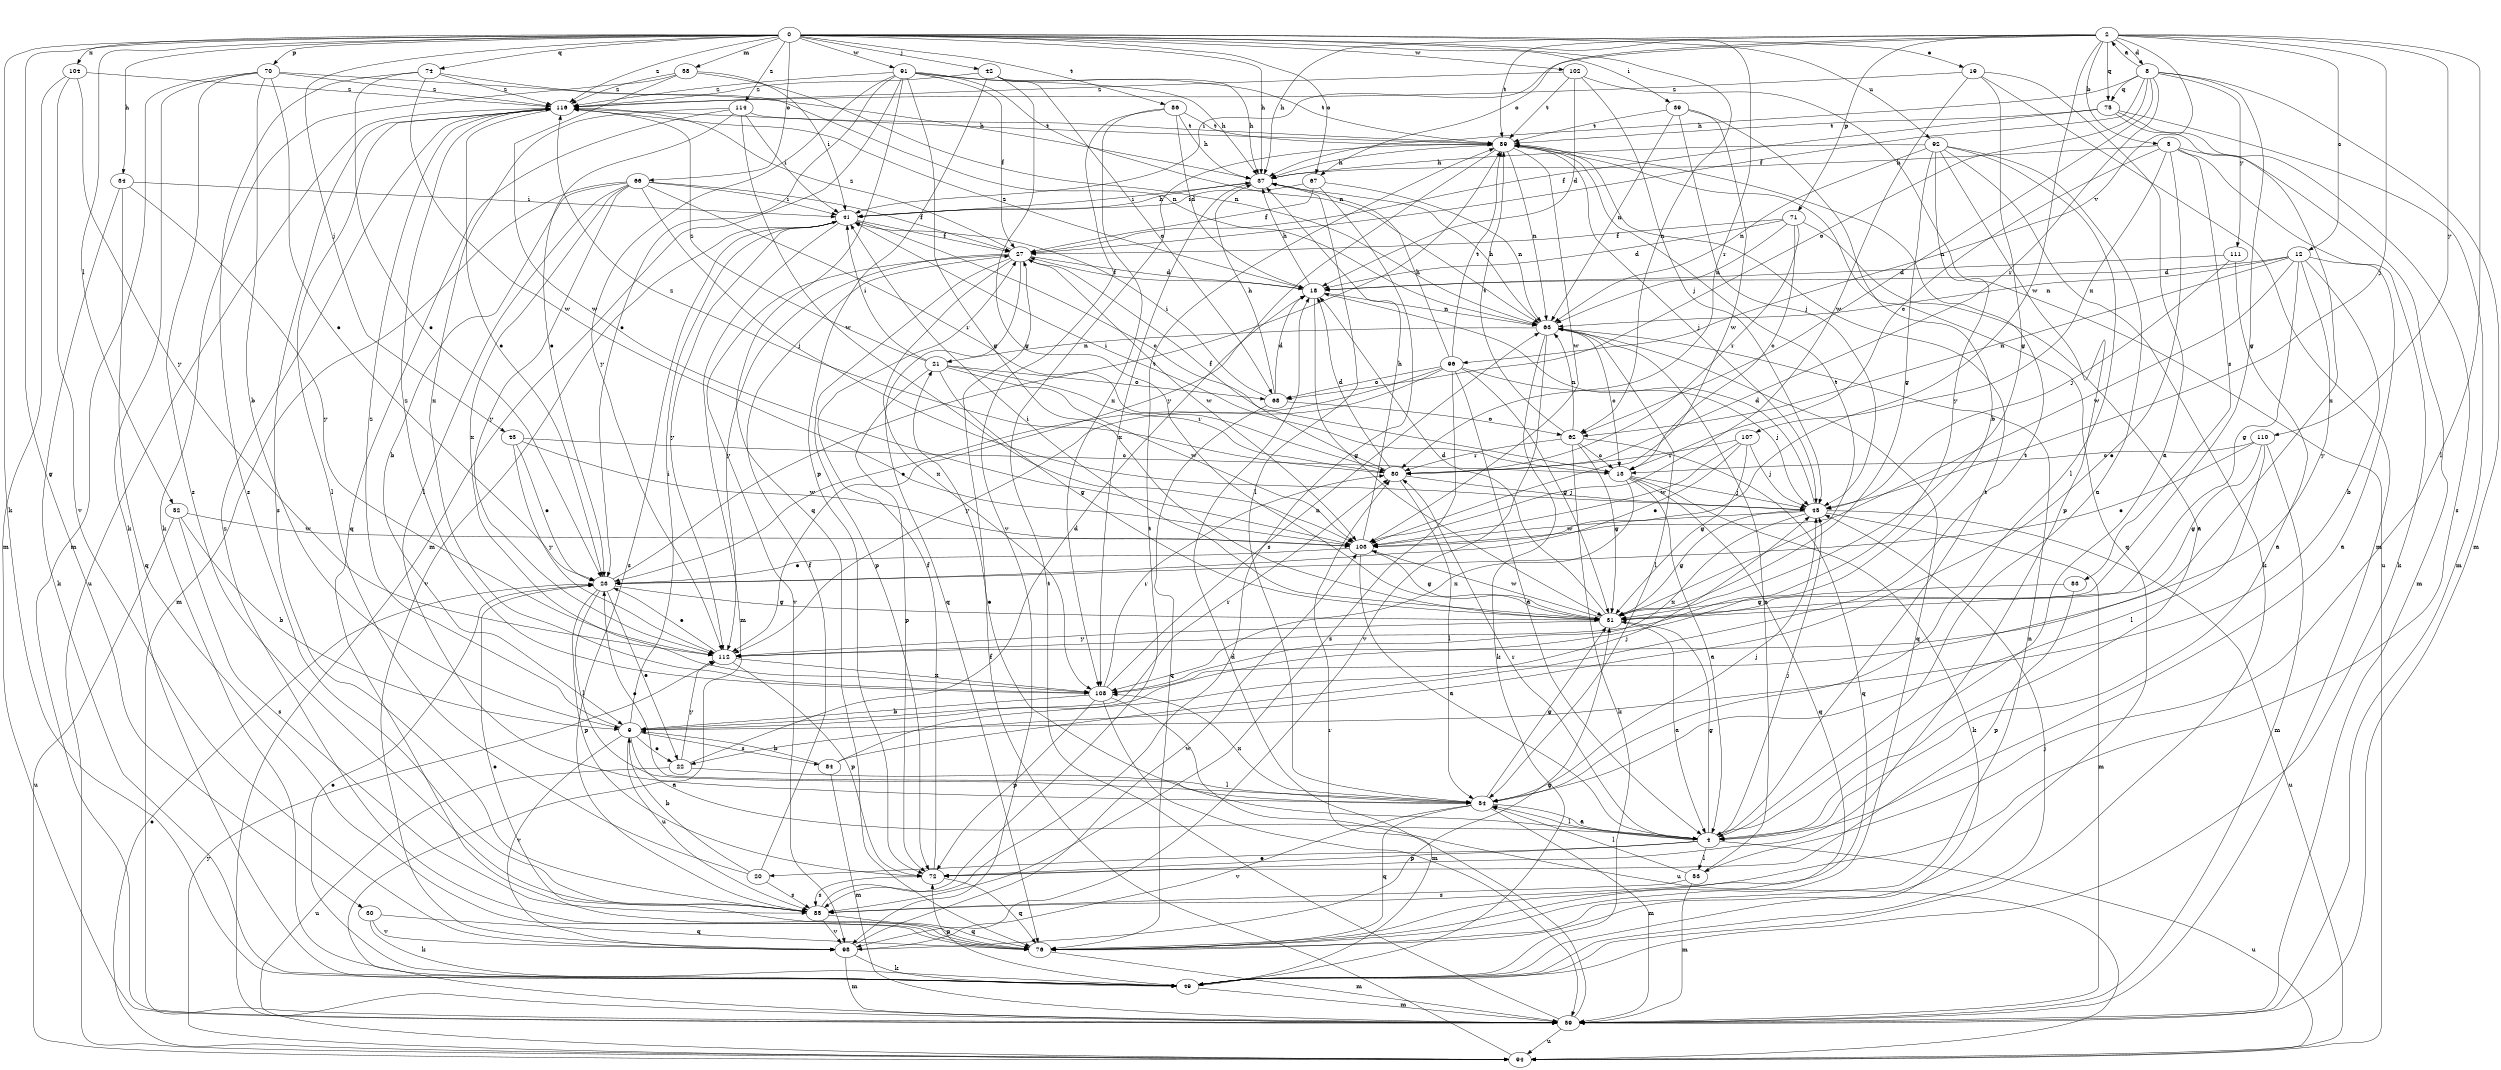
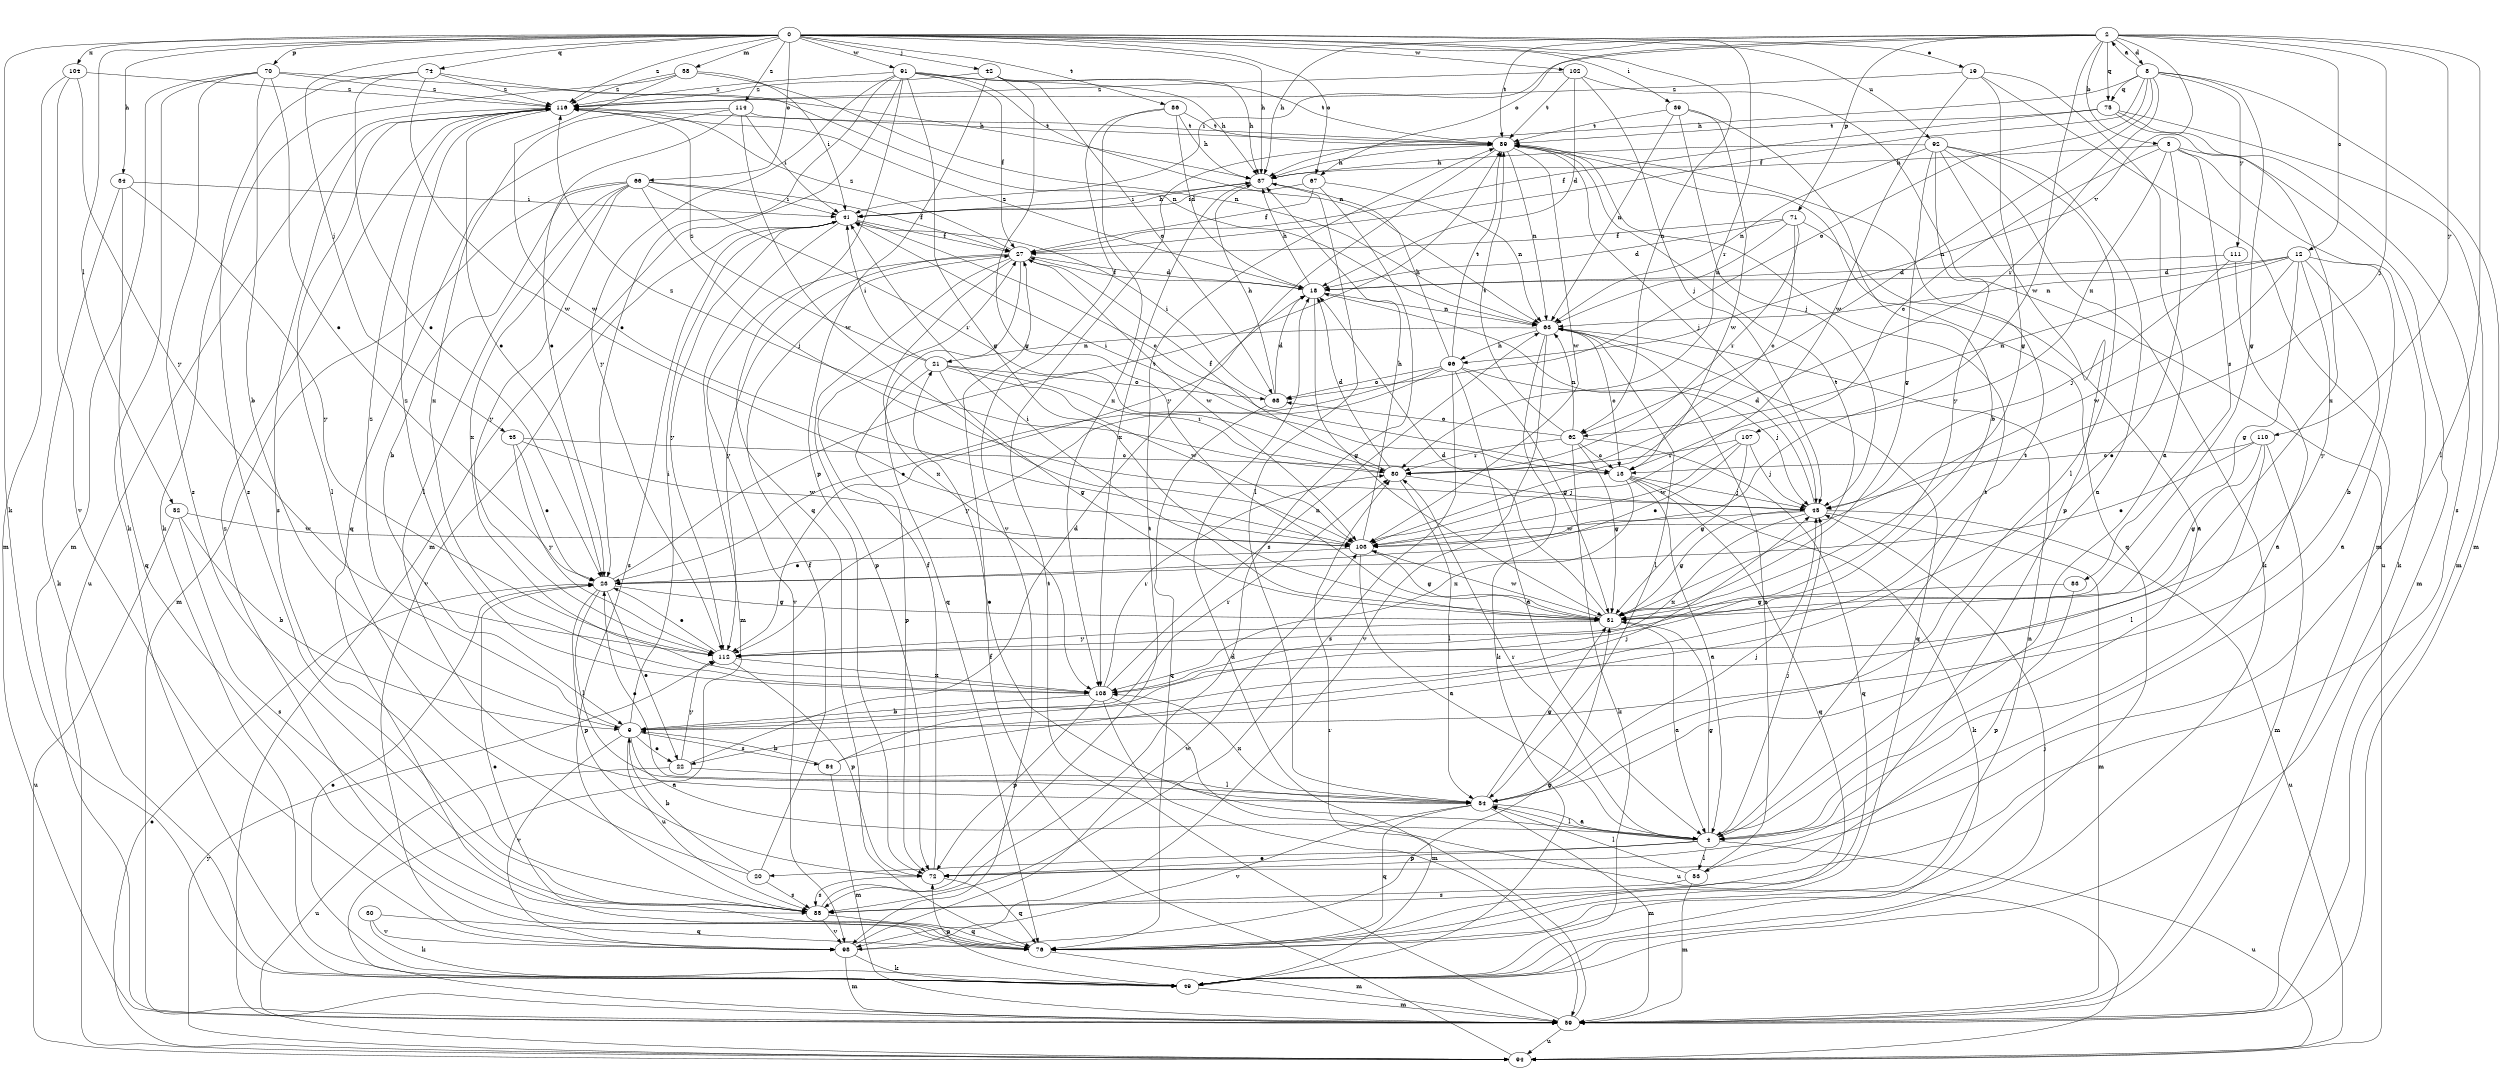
edge "0" -> "30": removed, label "g"
edge "63" -> "37": now "63" -> "96"
edge "68" -> "62": reversed
